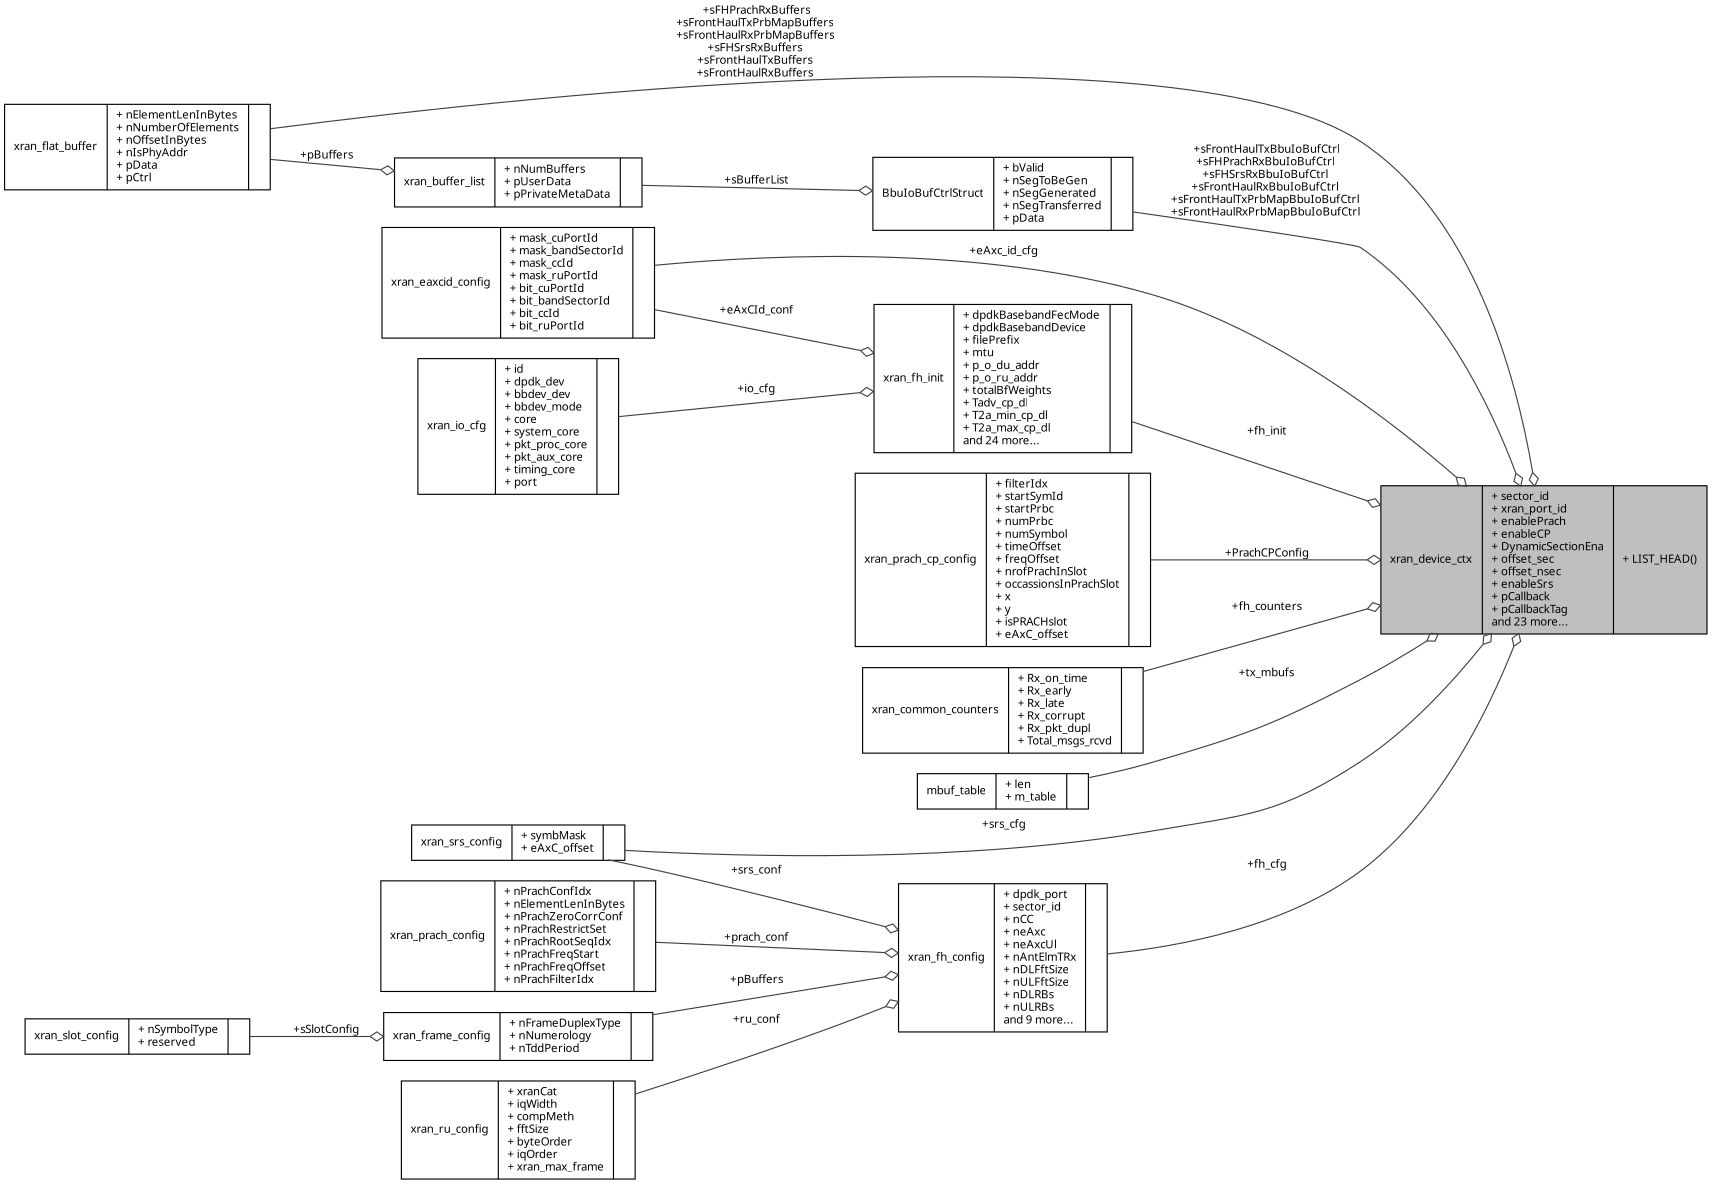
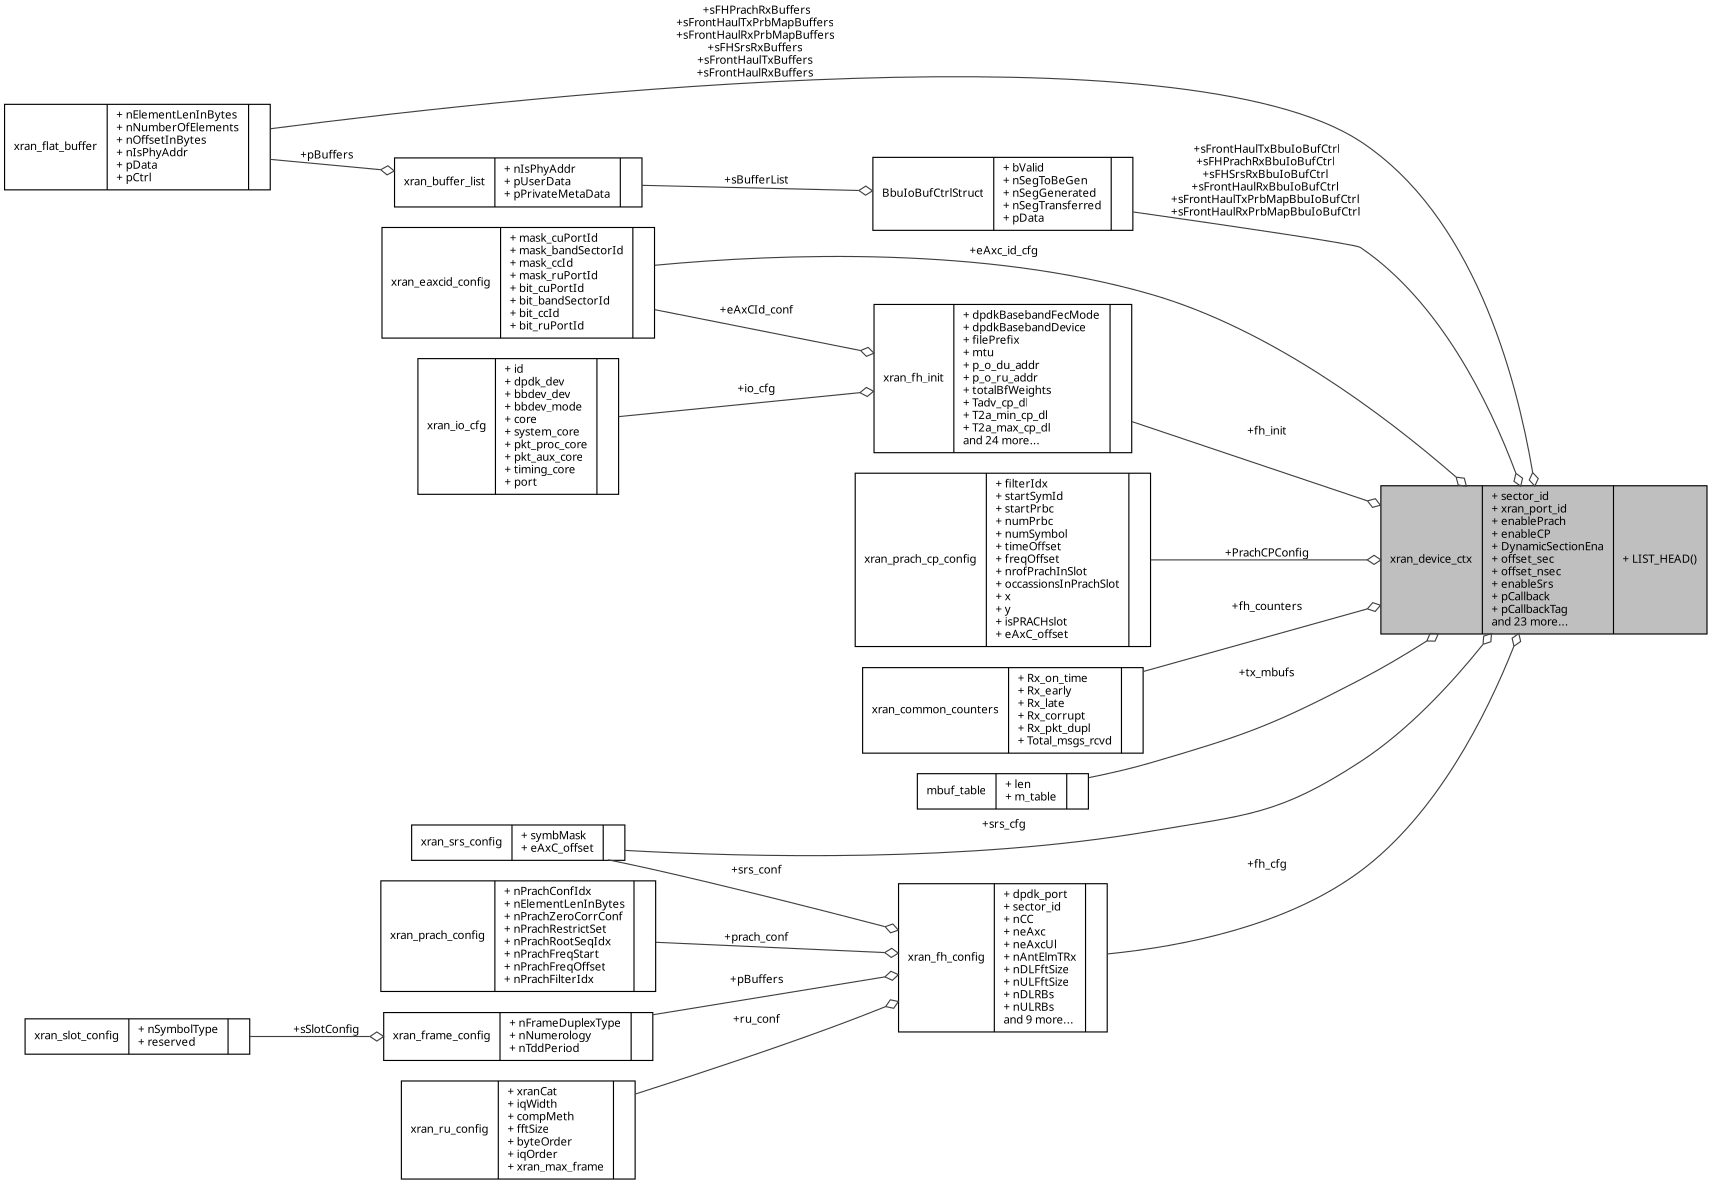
node "xran_buffer_list": text "+ nNumBuffers" -> "+ nIsPhyAddr"
